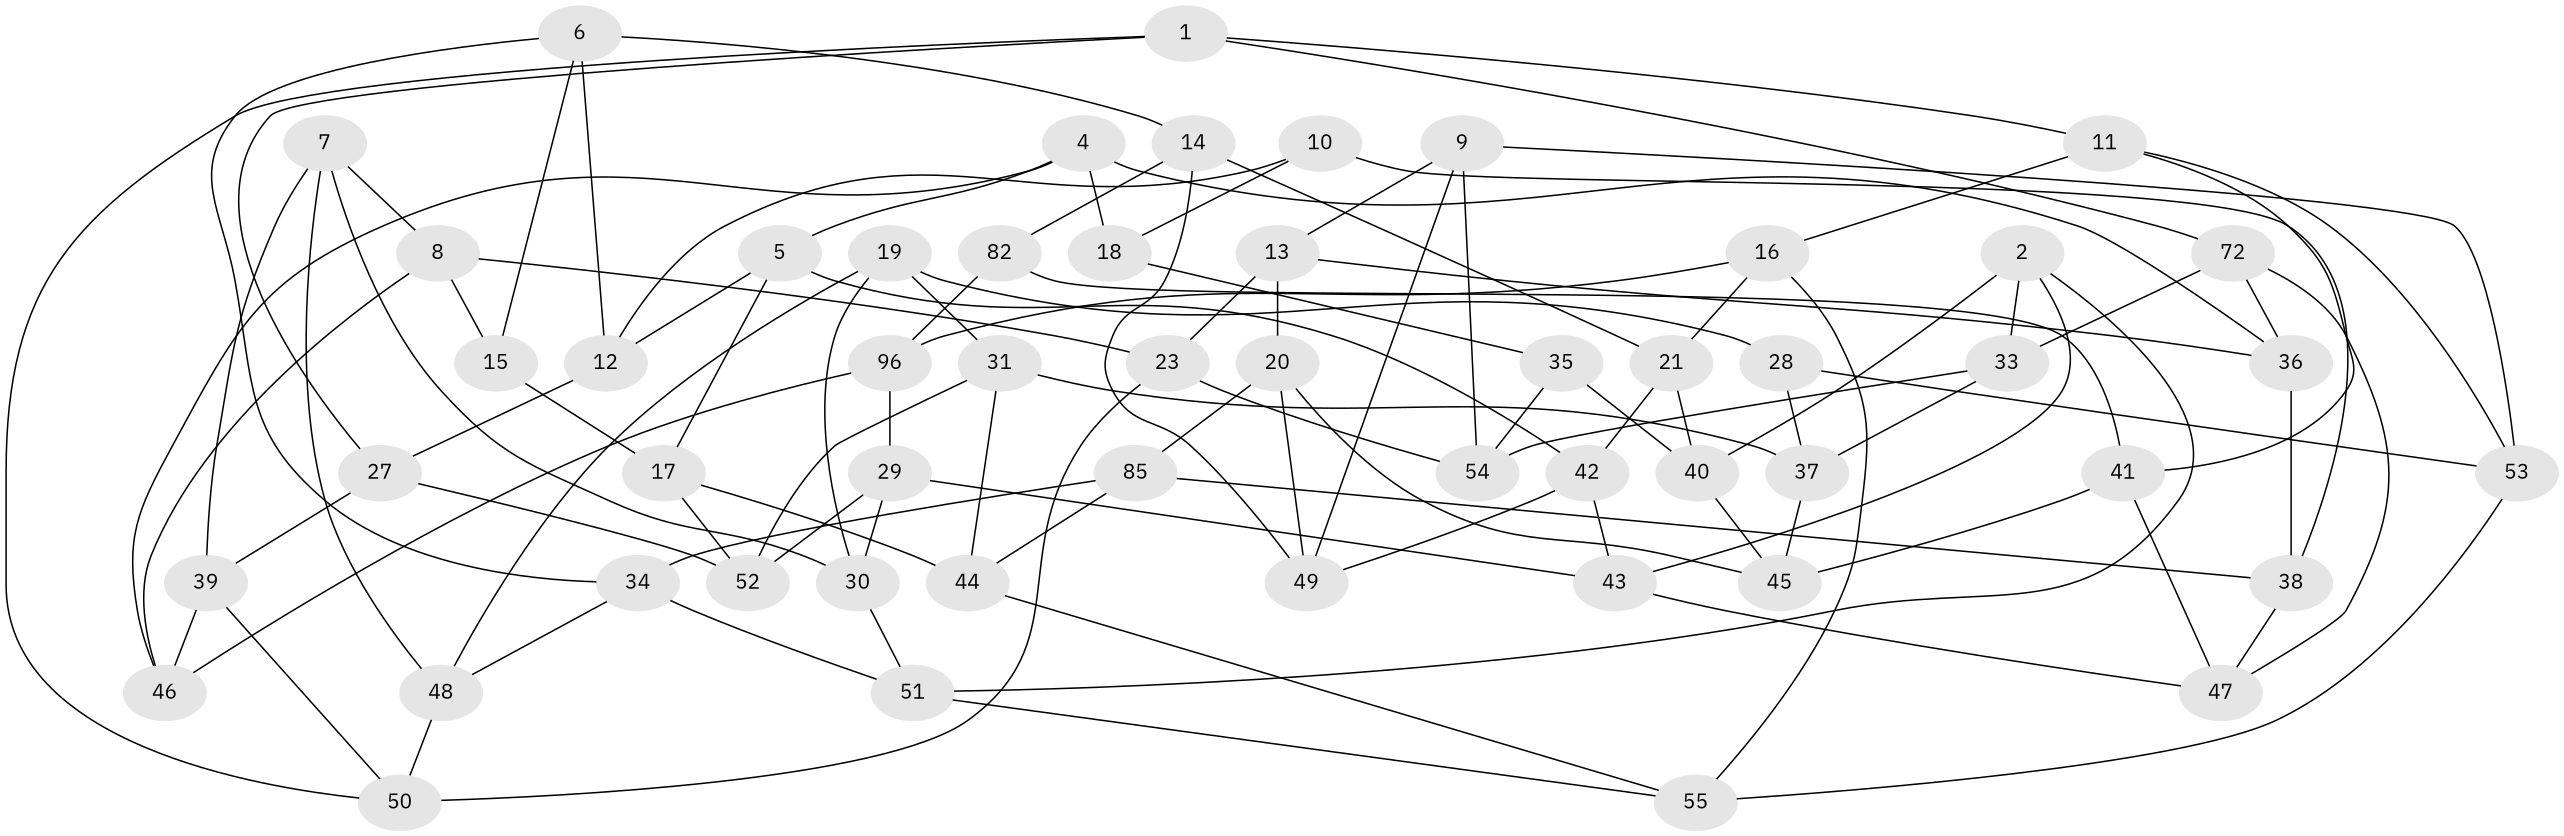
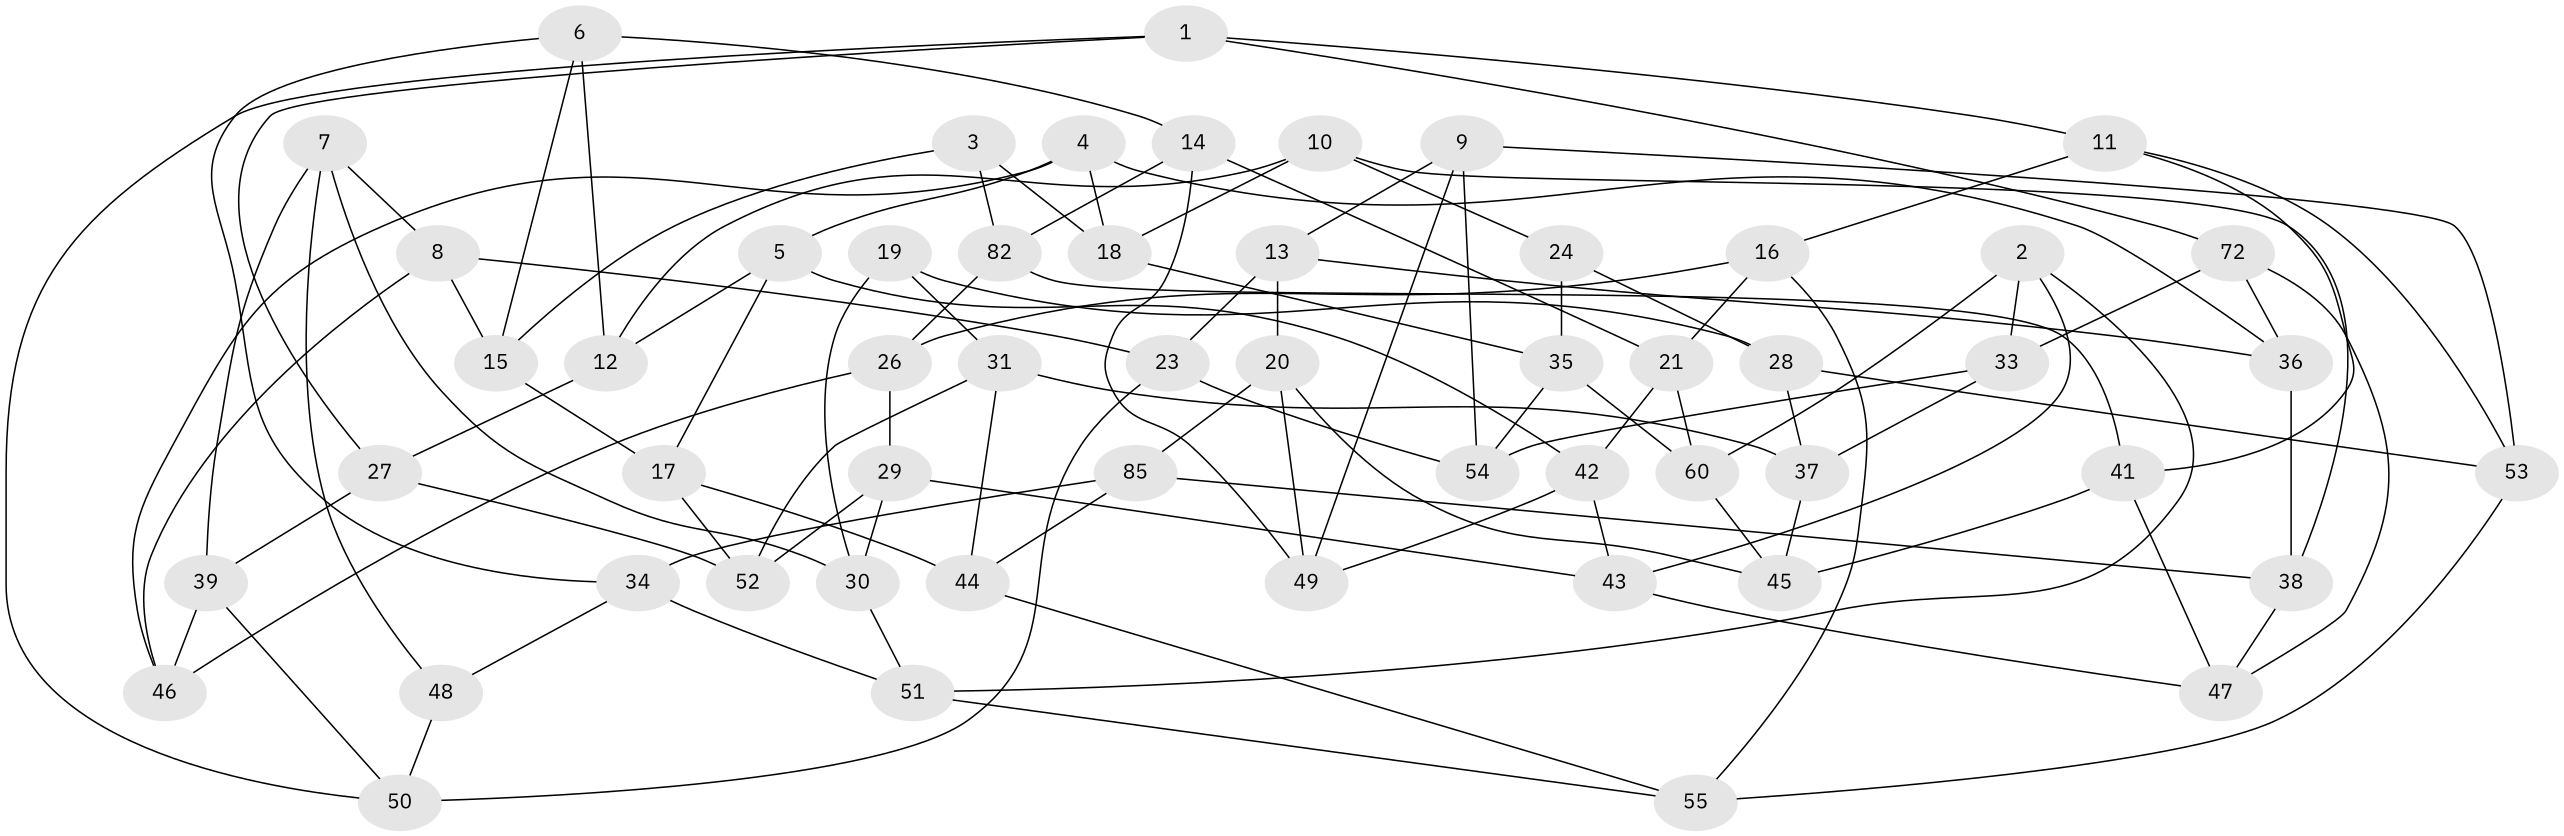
node "3": added
node "24": added
node "96": label "96" -> "26"
edge "19" -- "48": removed
node "40": label "40" -> "60"
